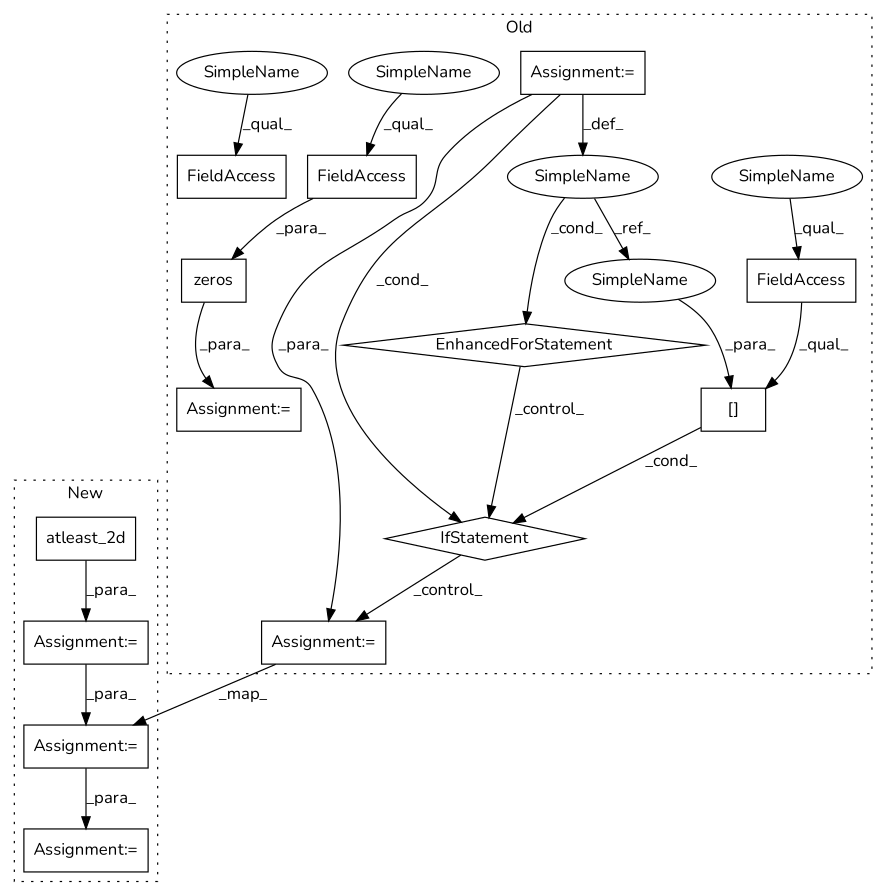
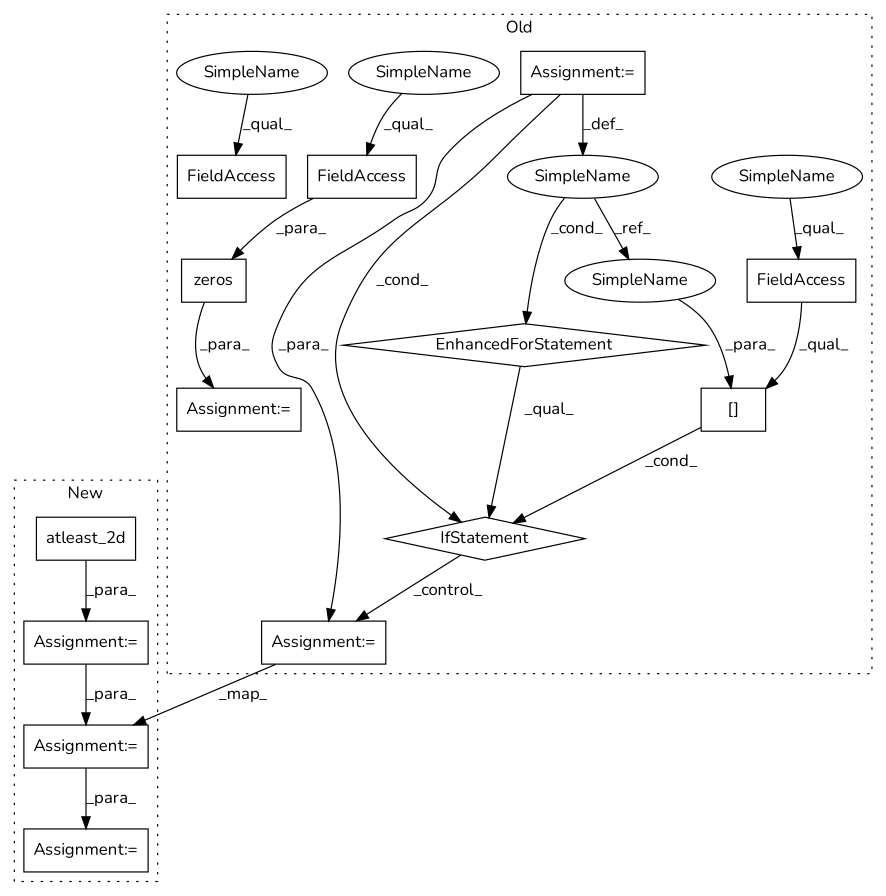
edge "EnhancedForStatement" -> "IfStatement": label "_control_" -> "_qual_"
